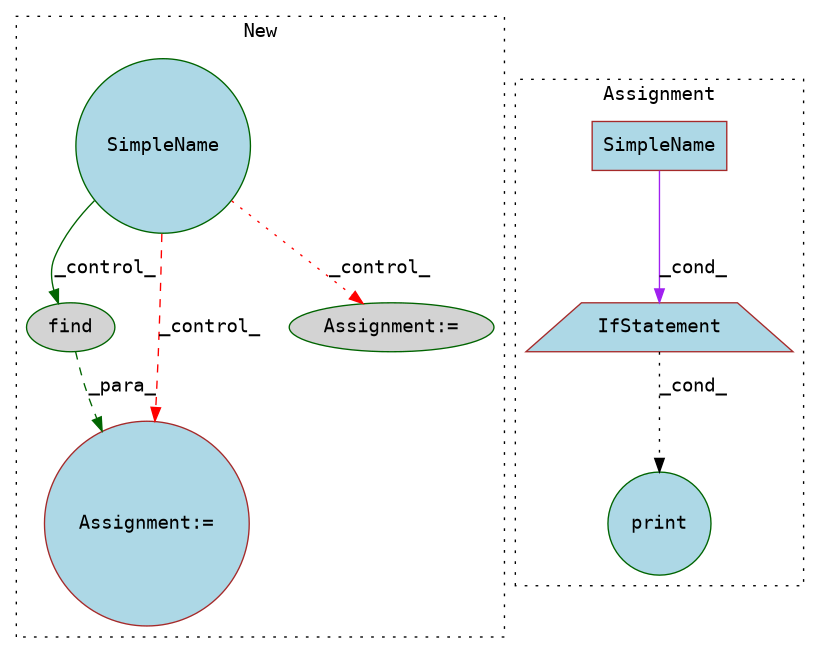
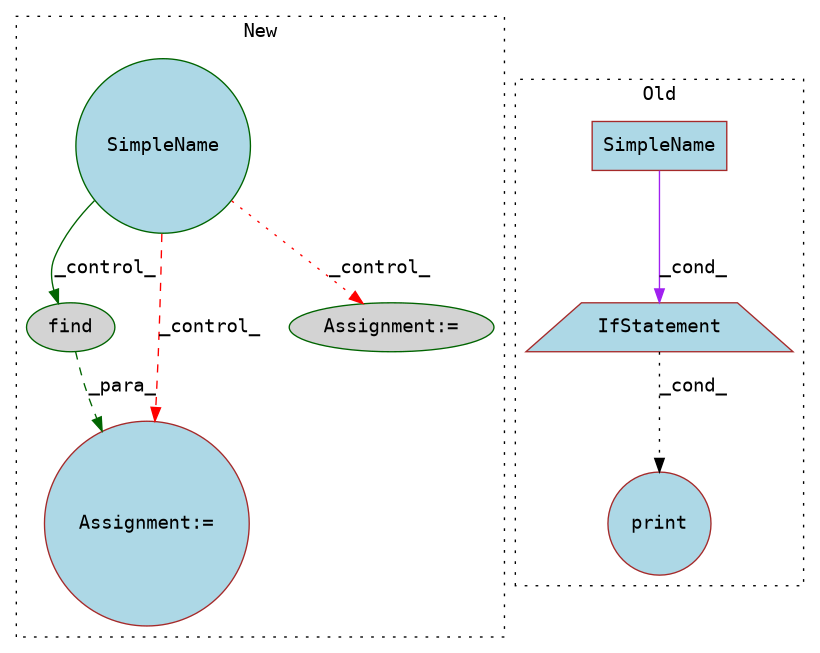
cluster "Assignment": label "Assignment" -> "Old"
node "print": color darkgreen -> brown
